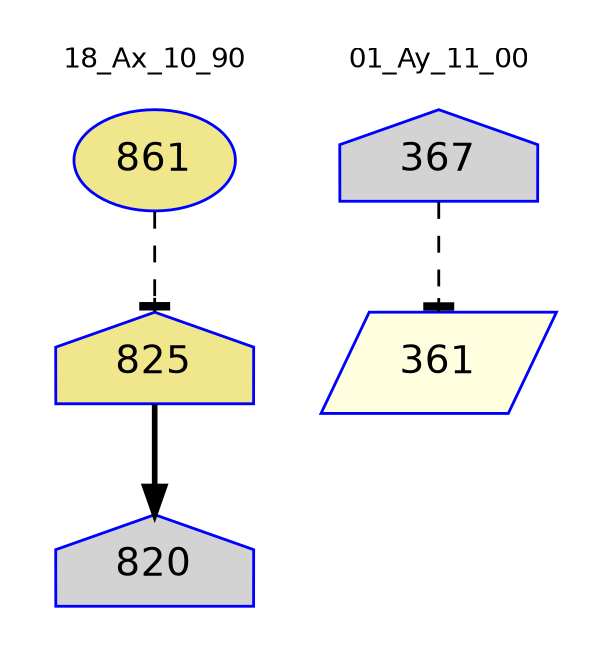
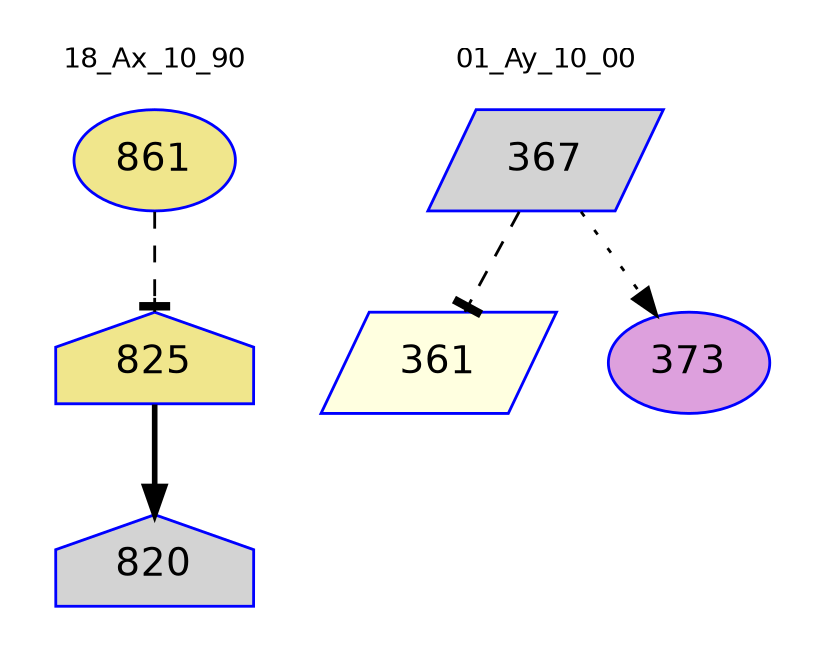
cluster "01_Ay_11_00": label "01_Ay_11_00" -> "01_Ay_10_00"
node "367": shape house -> parallelogram
node "373": added
